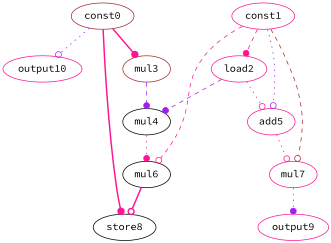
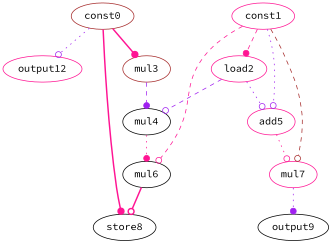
node "output10": label "output10" -> "output12"
edge "load2" -> "add5": color deeppink -> purple
edge "load2" -> "mul4": arrowhead dot -> odot
node "output9": color deeppink -> black
